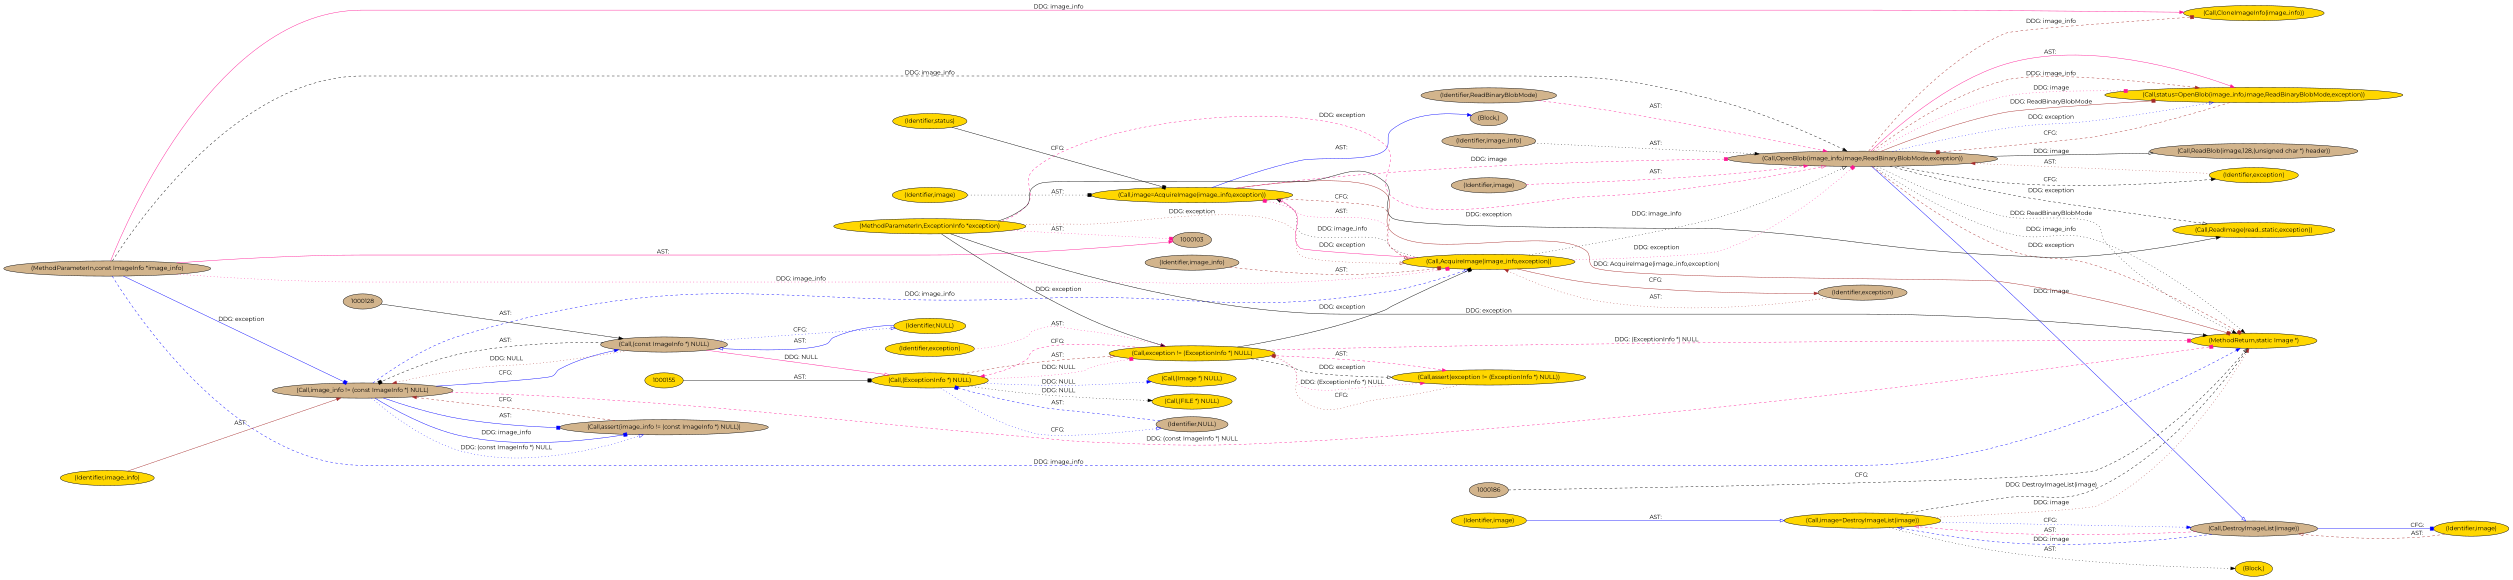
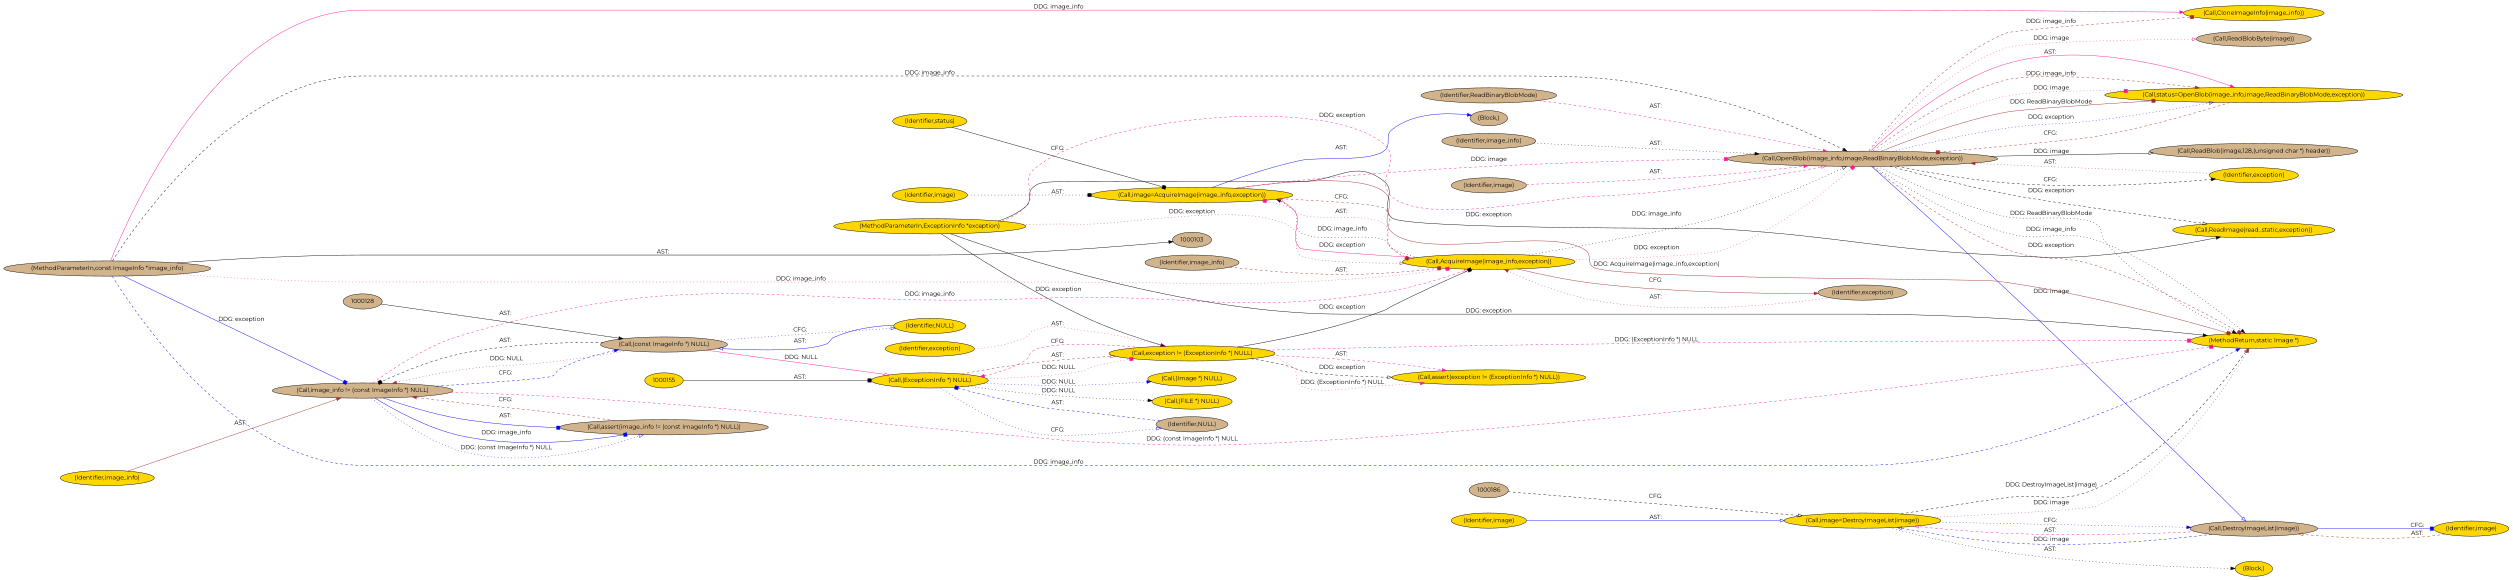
node "(Call,ReadBlobByte(image))": added
edge "(Call,image=AcquireImage(image_info,exception))" -> "(Call,AcquireImage(image_info,exception))": arrowhead onormal -> box
edge "(MethodParameterIn,ExceptionInfo *exception)" -> "1000103": removed, label "AST:"
edge "(MethodParameterIn,const ImageInfo *image_info)" -> "1000103": color deeppink -> black
edge "(Call,image_info != (const ImageInfo *) NULL)" -> "(Call,AcquireImage(image_info,exception))": color blue -> deeppink
edge "(Call,image_info != (const ImageInfo *) NULL)" -> "(Call,(const ImageInfo *) NULL)": style solid -> dashed
edge "(Call,assert(exception != (ExceptionInfo *) NULL))" -> "(Call,exception != (ExceptionInfo *) NULL)": removed, label "CFG:"
edge "1000186" -> "(MethodReturn,static Image *)": now "1000186" -> "(Call,image=DestroyImageList(image))"
